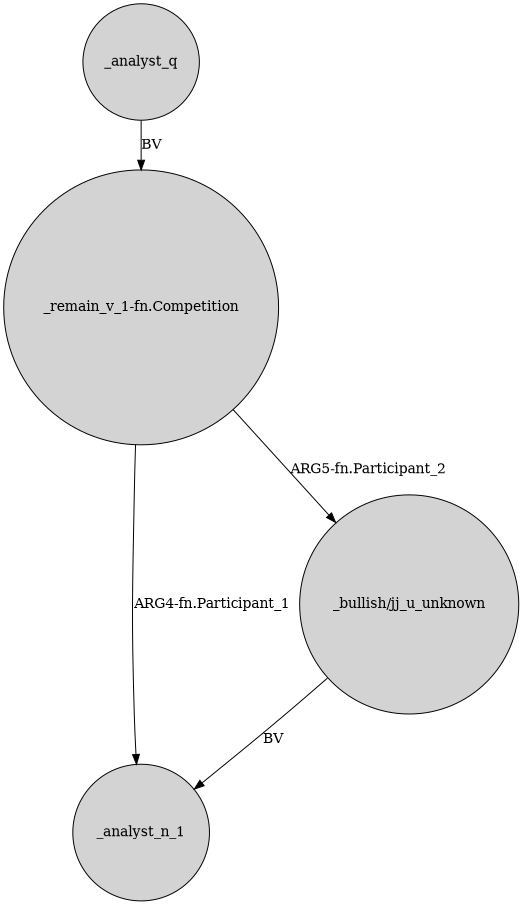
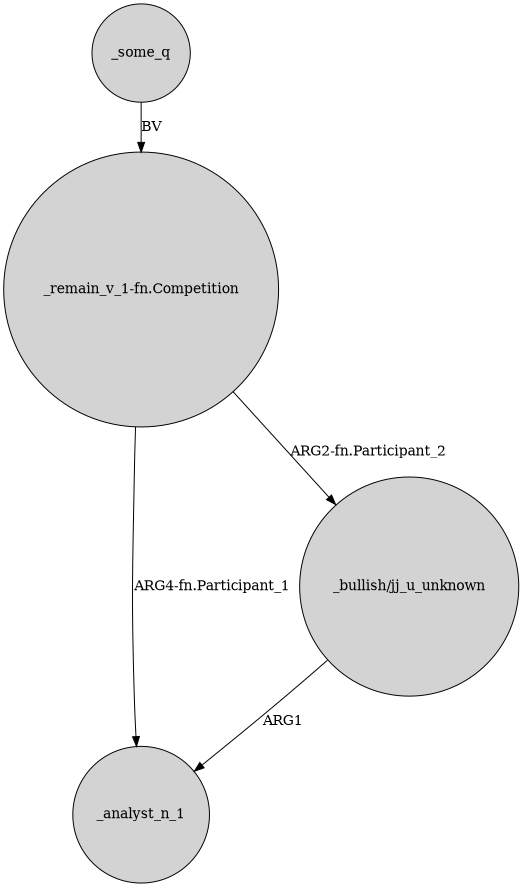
node "_analyst_q": label "_analyst_q" -> "_some_q"
edge "_remain_v_1-fn.Competition" -> "_bullish/jj_u_unknown": label "ARG5-fn.Participant_2" -> "ARG2-fn.Participant_2"
edge "_bullish/jj_u_unknown" -> "_analyst_n_1": label "BV" -> "ARG1"
